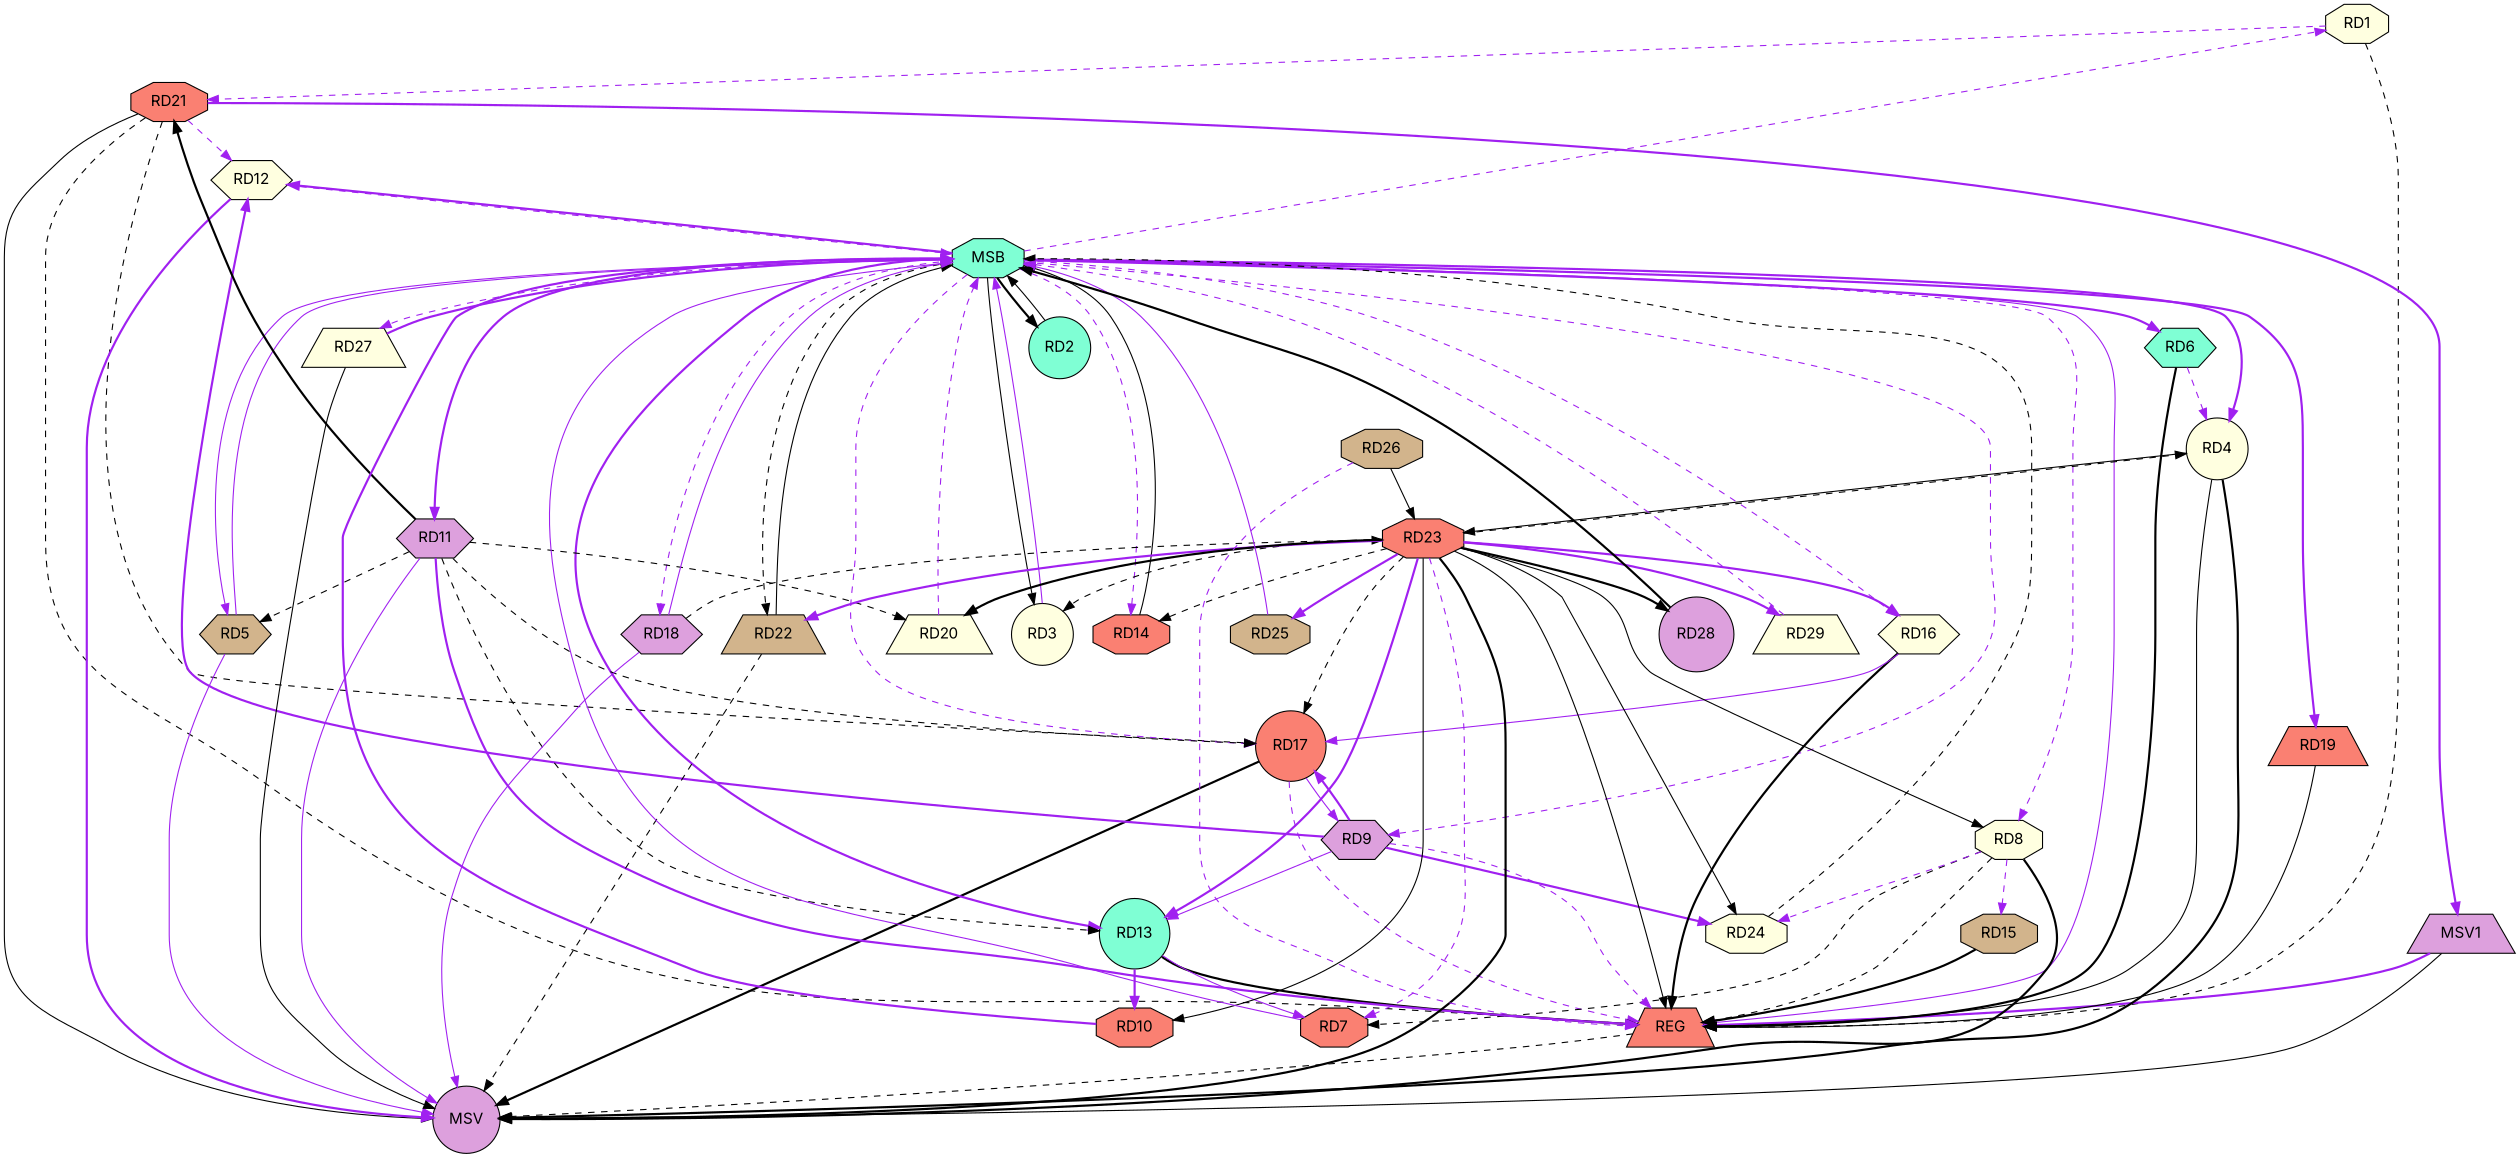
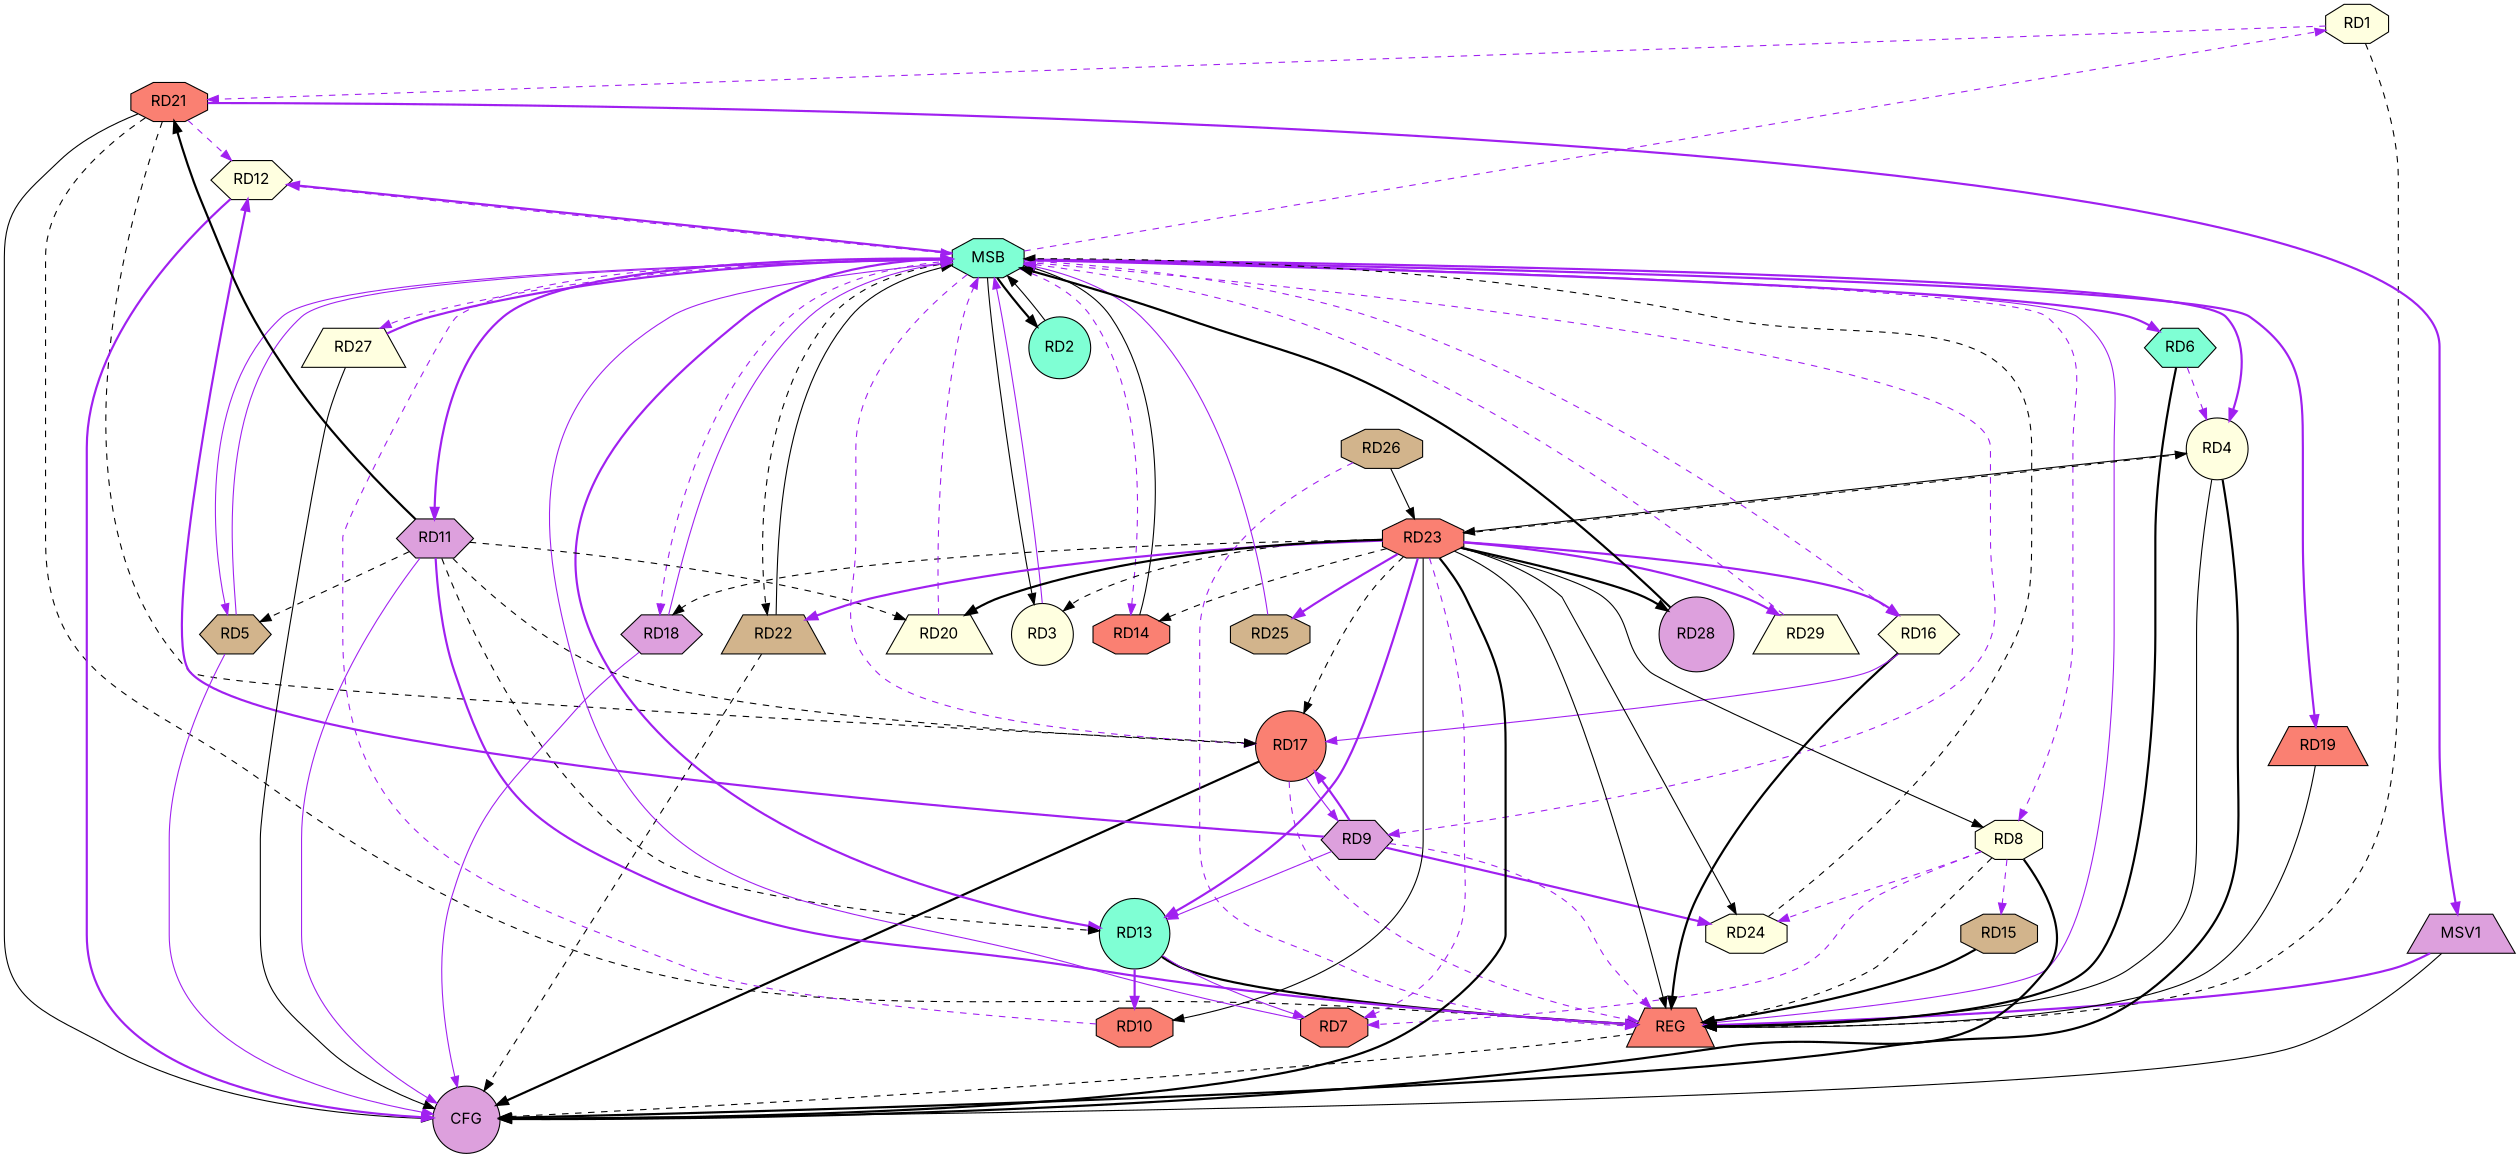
edge "RD18" -> "RD23": reversed
edge "RD10" -> "MSB": style bold -> dashed
edge "RD8" -> "RD7": color black -> purple
node "MSV": label "MSV" -> "CFG"
